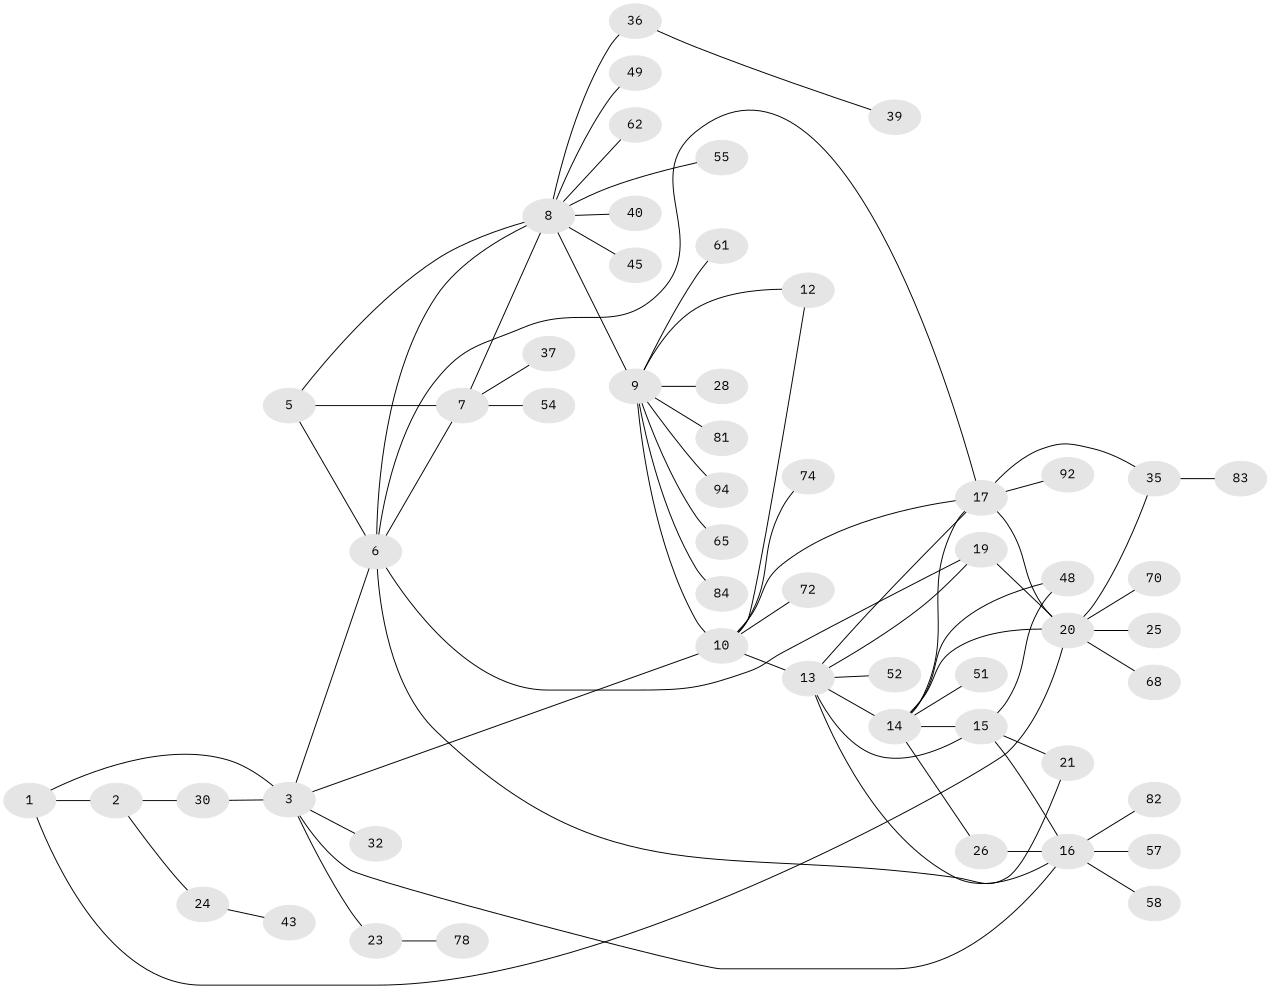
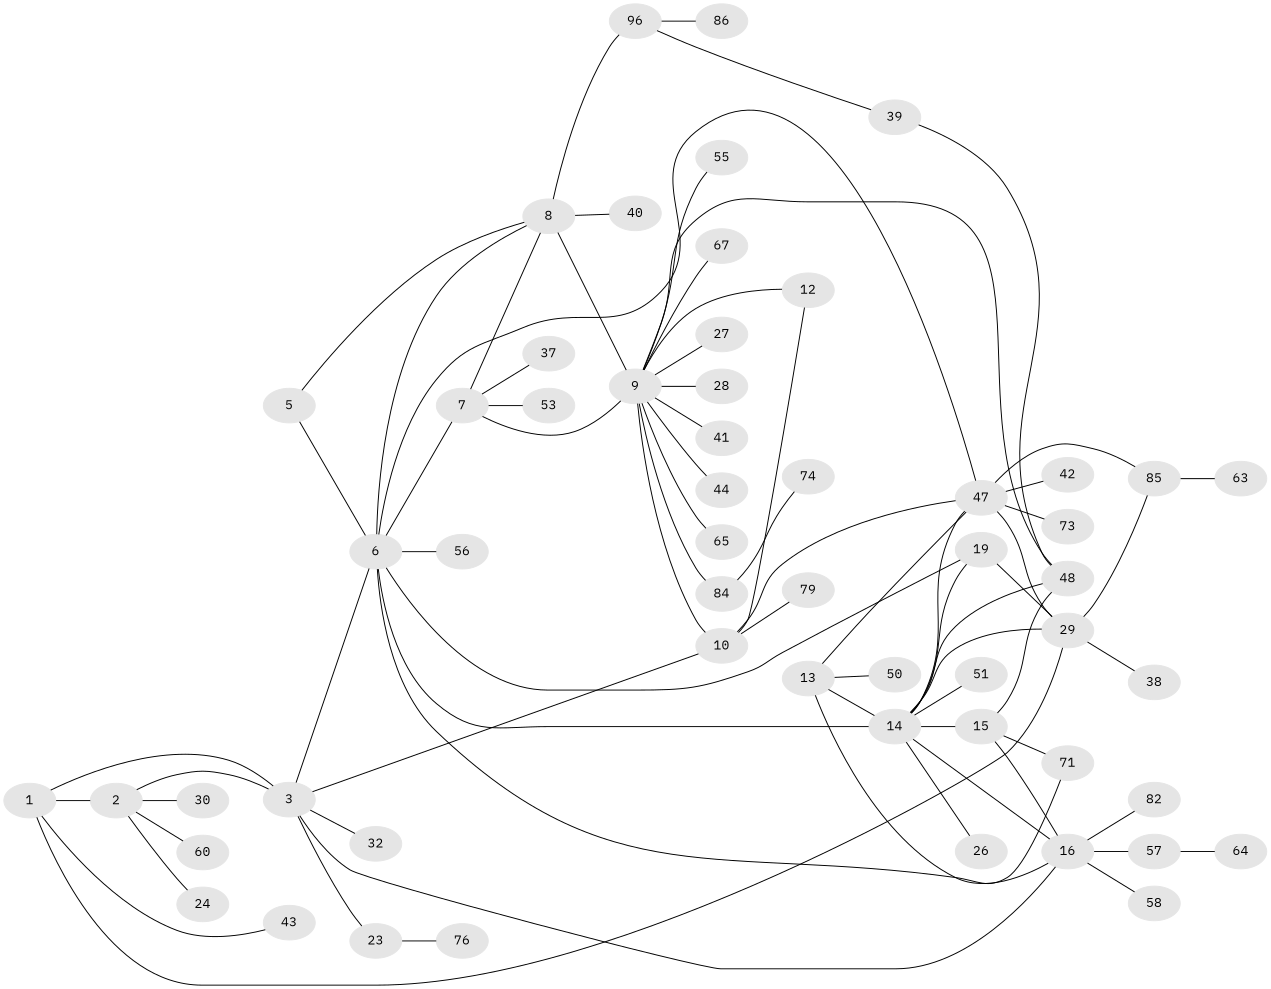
node "36": label "36" -> "96"
node "86": added
node "49": removed
node "62": removed
edge "55" -- "8": now "55" -- "9"
edge "9" -- "48": added
node "61": label "61" -> "67"
node "45": removed
edge "39" -- "48": added
node "27": added
edge "5" -- "7": now "9" -- "7"
node "54": label "54" -> "53"
node "81": label "81" -> "41"
node "92": label "92" -> "42"
node "35": label "35" -> "85"
node "83": label "83" -> "63"
node "94": label "94" -> "44"
node "17": label "17" -> "47"
node "73": added
node "56": added
edge "74" -- "10": now "74" -- "84"
node "70": removed
node "72": label "72" -> "79"
edge "19" -- "13": now "19" -- "14"
node "20": label "20" -> "29"
node "25": removed
edge "10" -- "13": removed
node "52": label "52" -> "50"
node "68": label "68" -> "38"
edge "6" -- "14": added
edge "13" -- "15": removed
node "21": label "21" -> "71"
edge "3" -- "30": now "3" -- "2"
edge "26" -- "16": now "14" -- "16"
node "64": added
node "60": added
edge "24" -- "43": now "1" -- "43"
node "78": label "78" -> "76"
